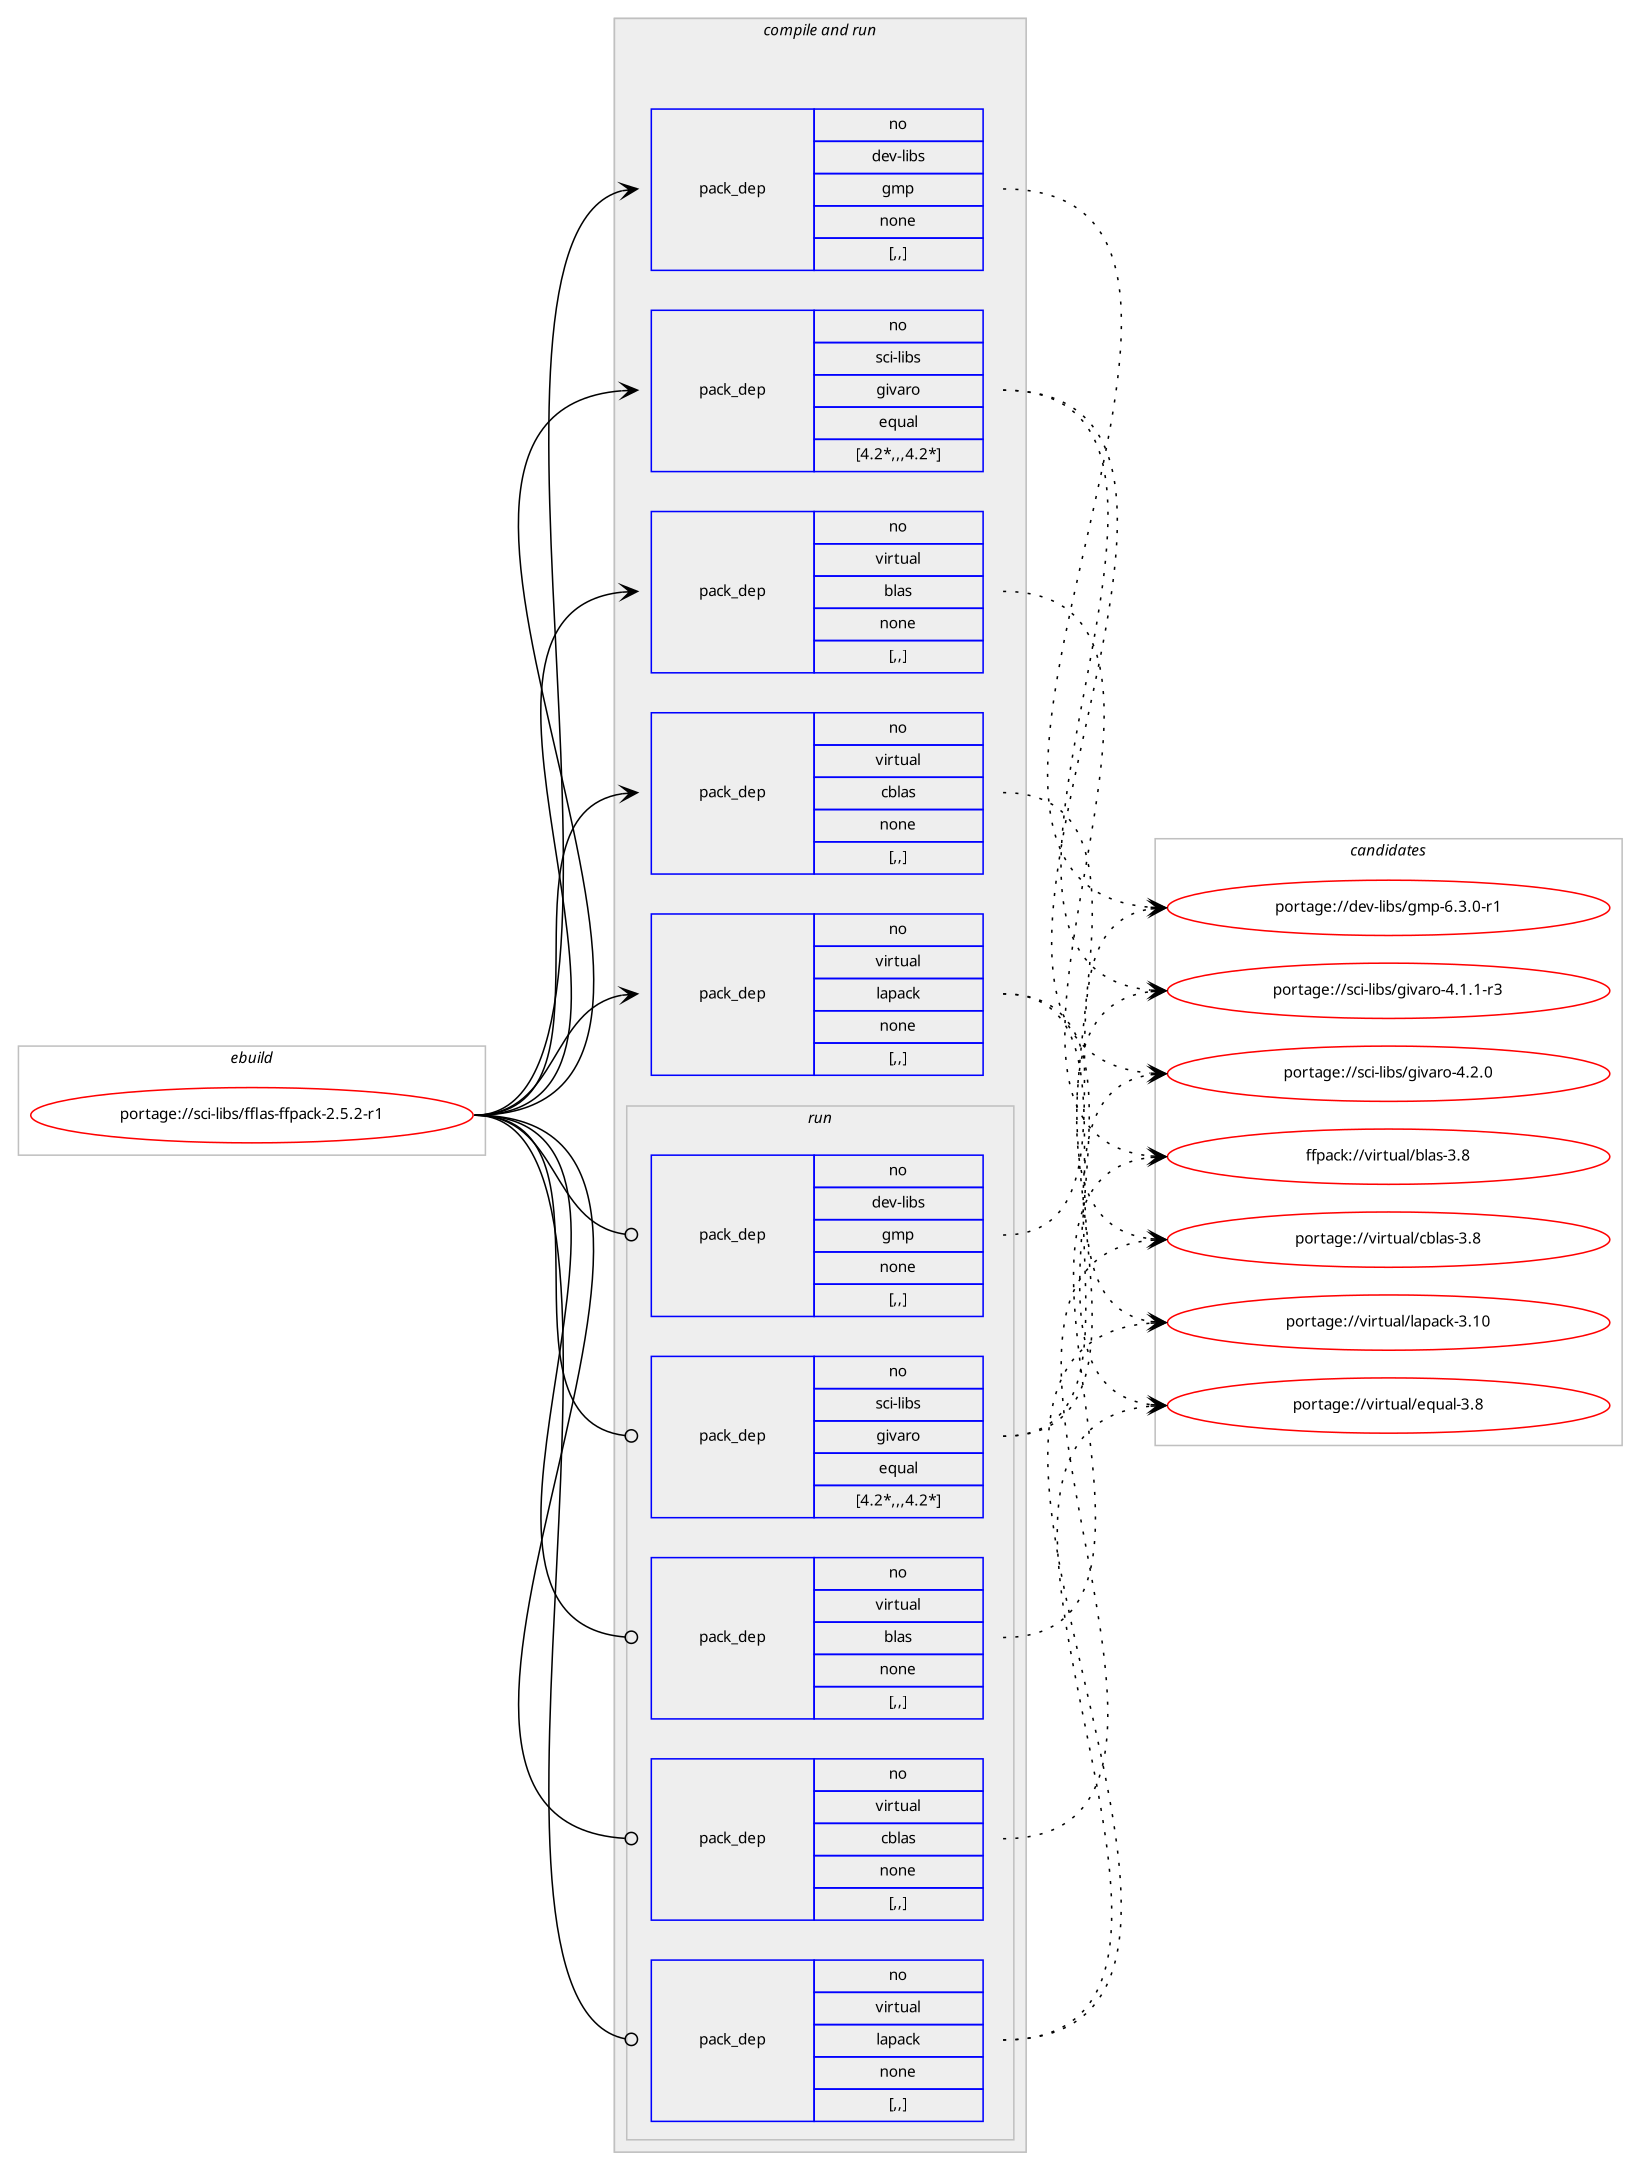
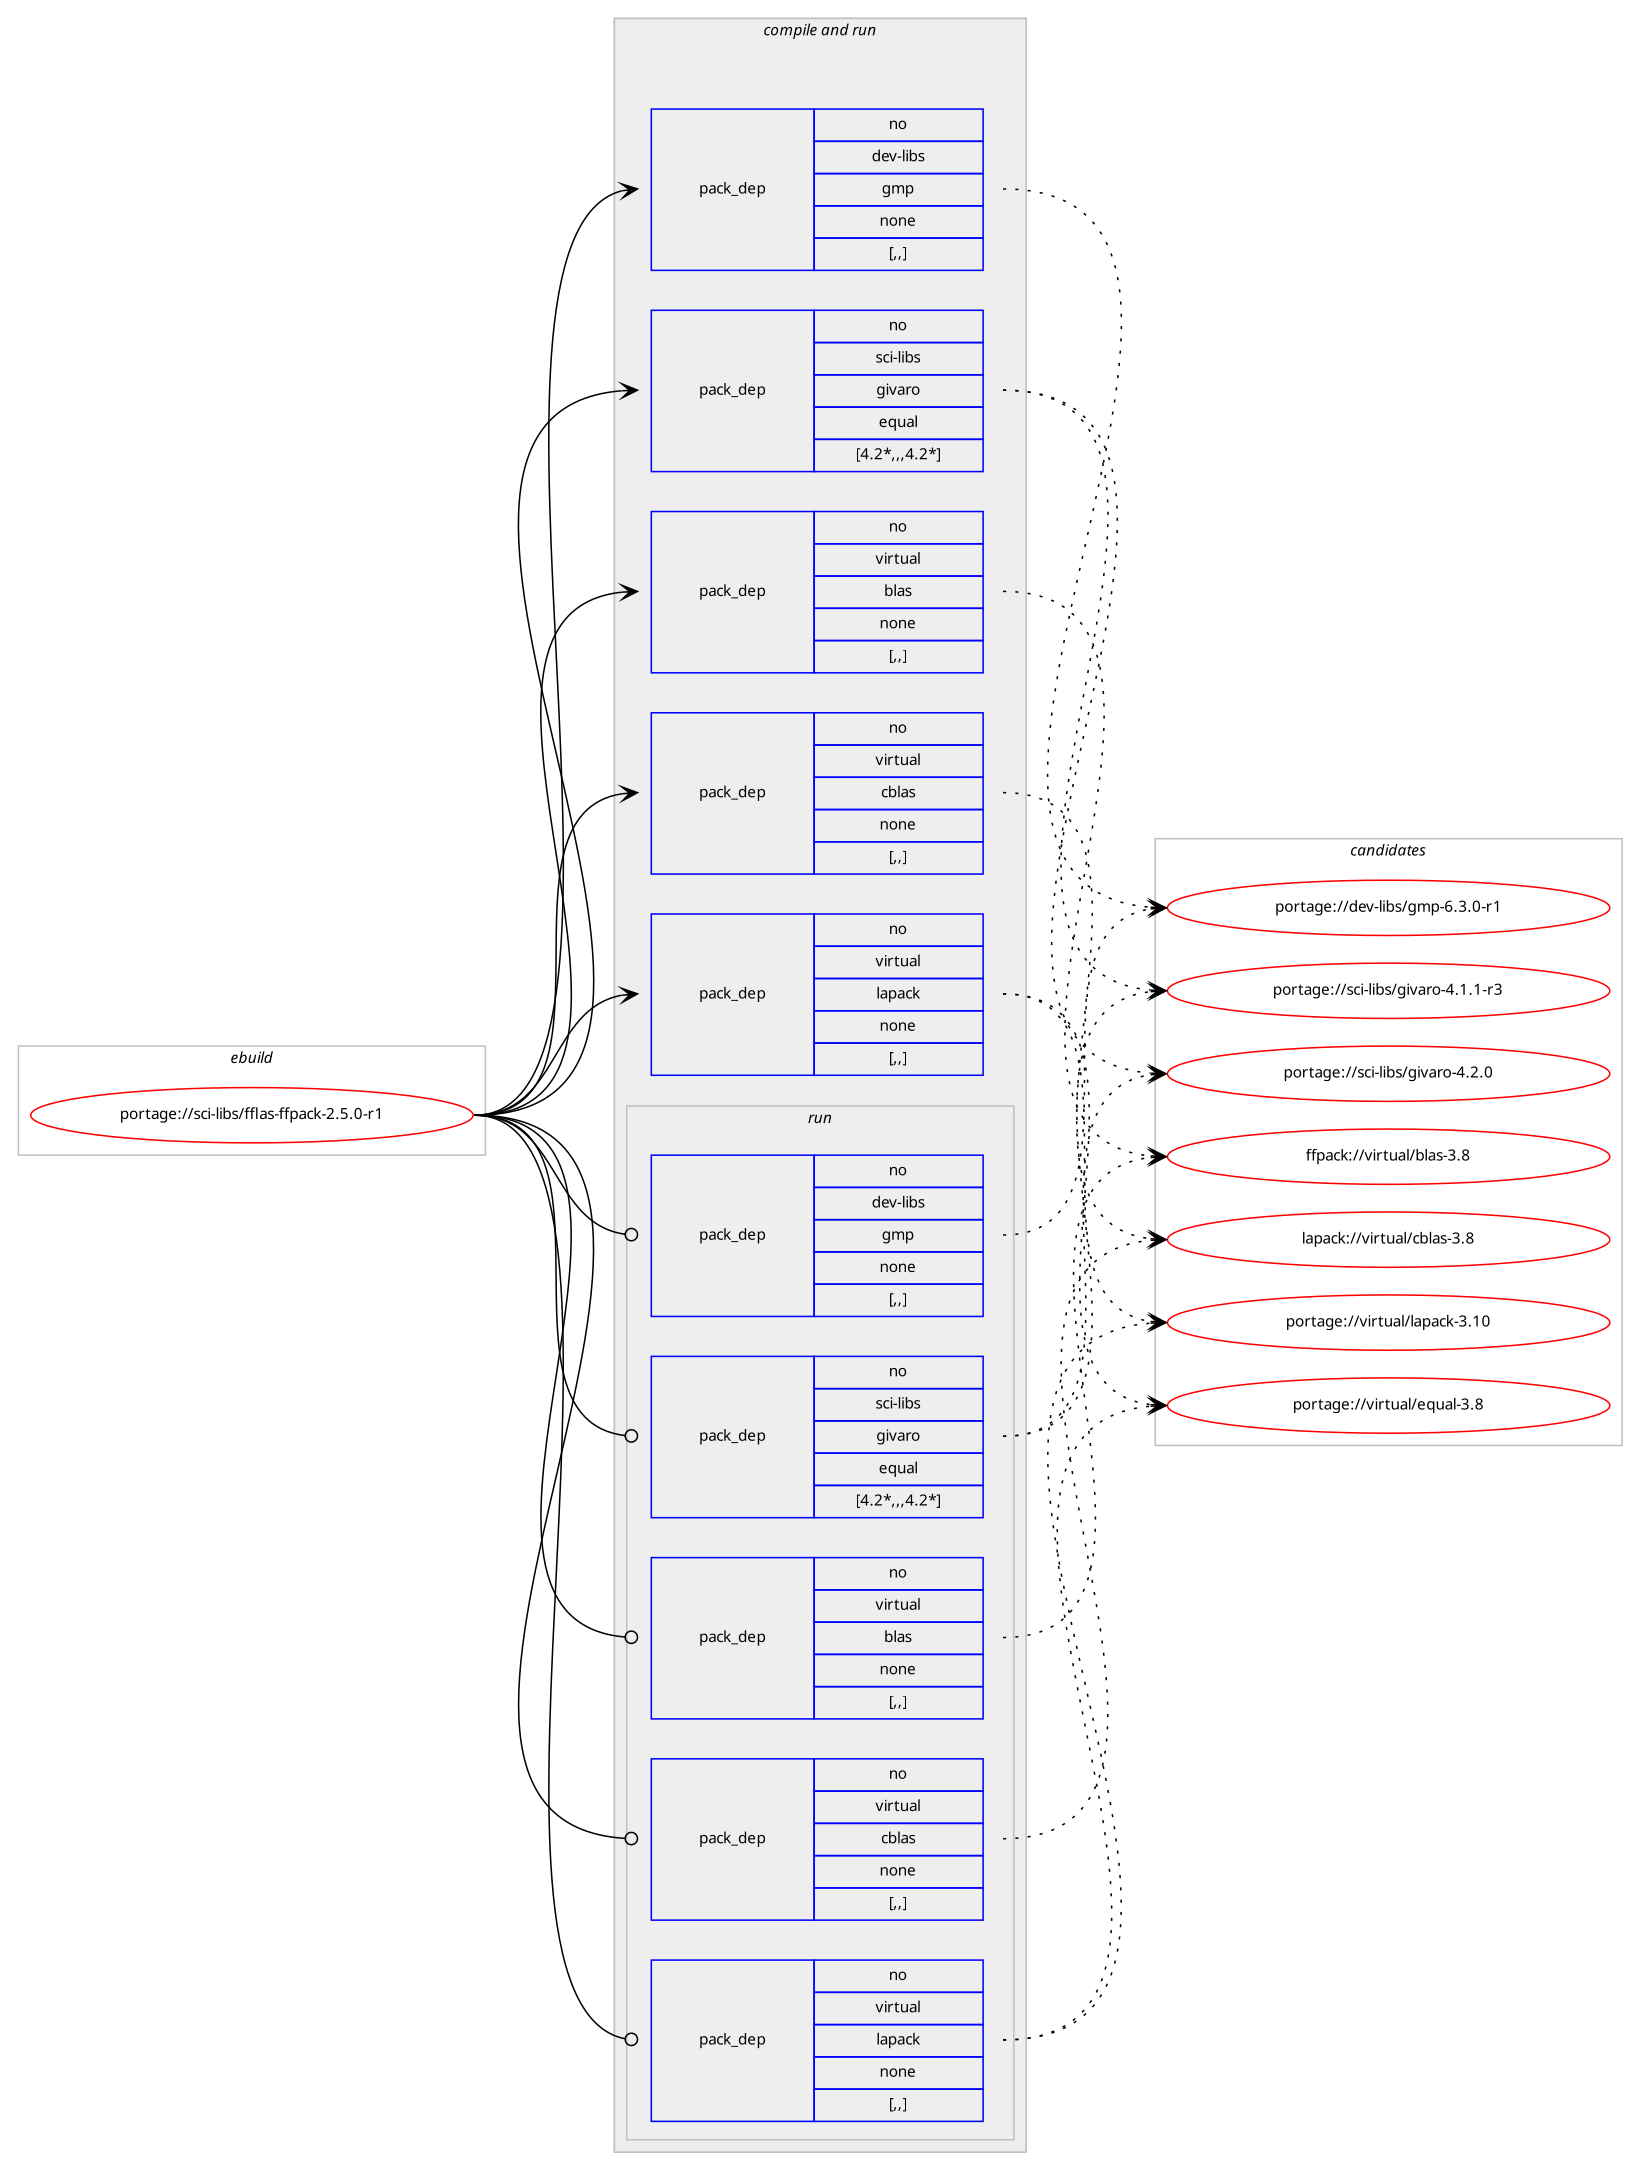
node "portage://sci-libs/fflas-ffpack-2.5.2-r1": label "portage://sci-libs/fflas-ffpack-2.5.2-r1" -> "portage://sci-libs/fflas-ffpack-2.5.0-r1"
node "portage://virtual/cblas-3.8": label "portage://virtual/cblas-3.8" -> "lapack://virtual/cblas-3.8"
